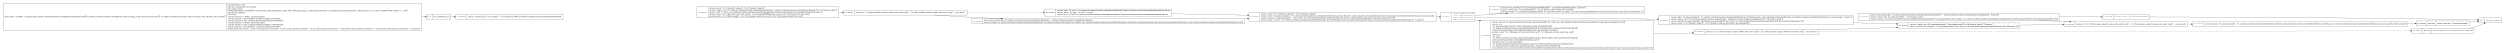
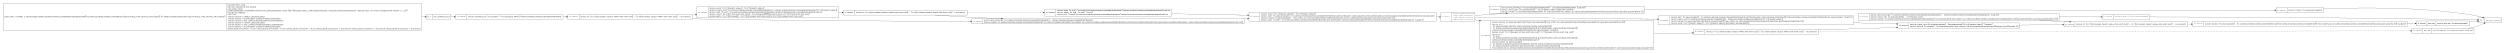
node "33: 0x002c": added
node "25: 0x0002": added
